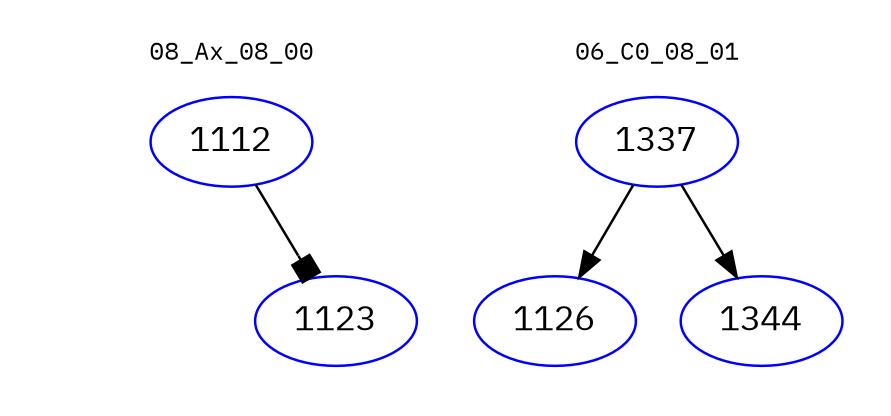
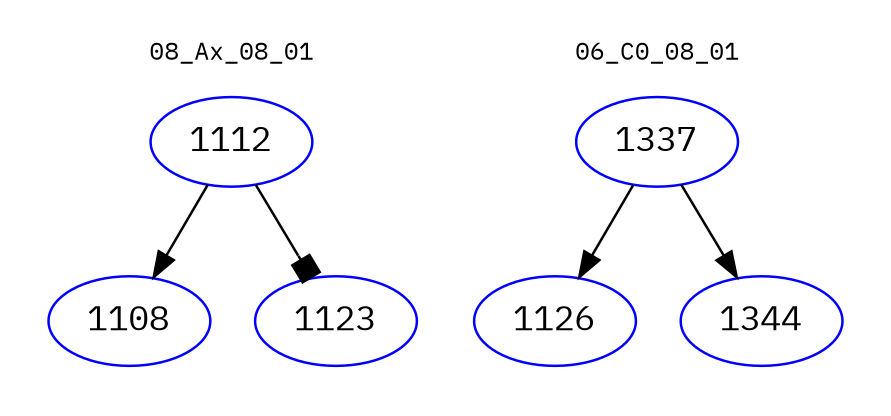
cluster "08_Ax_08_00": label "08_Ax_08_00" -> "08_Ax_08_01"
node "1108": added
